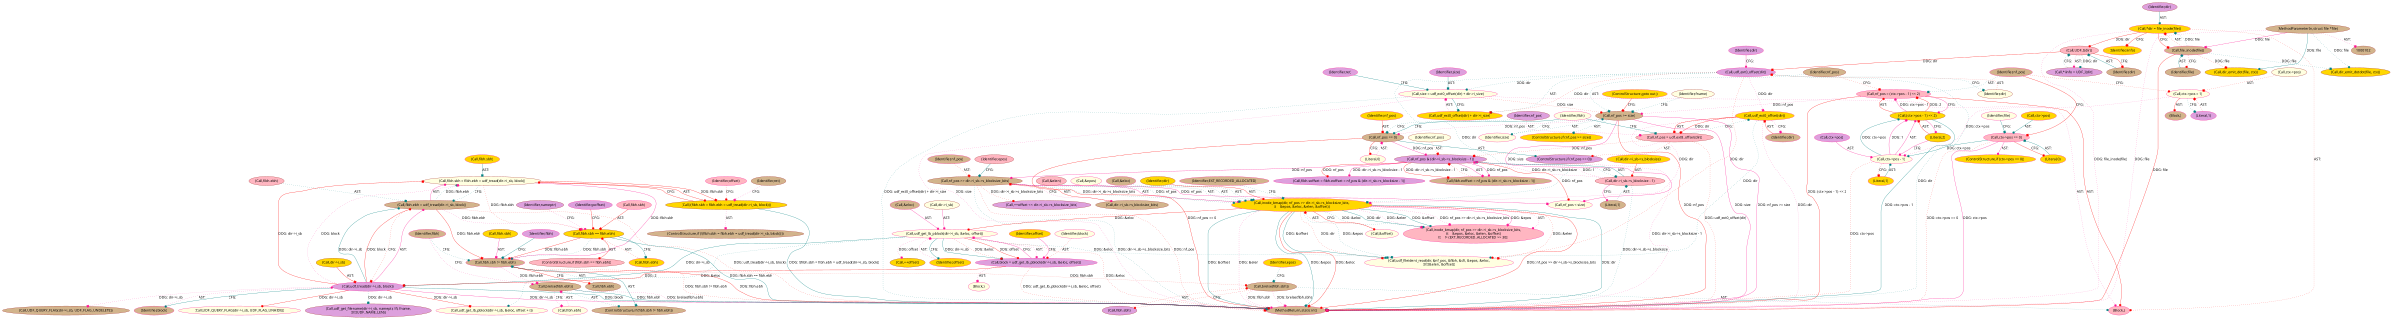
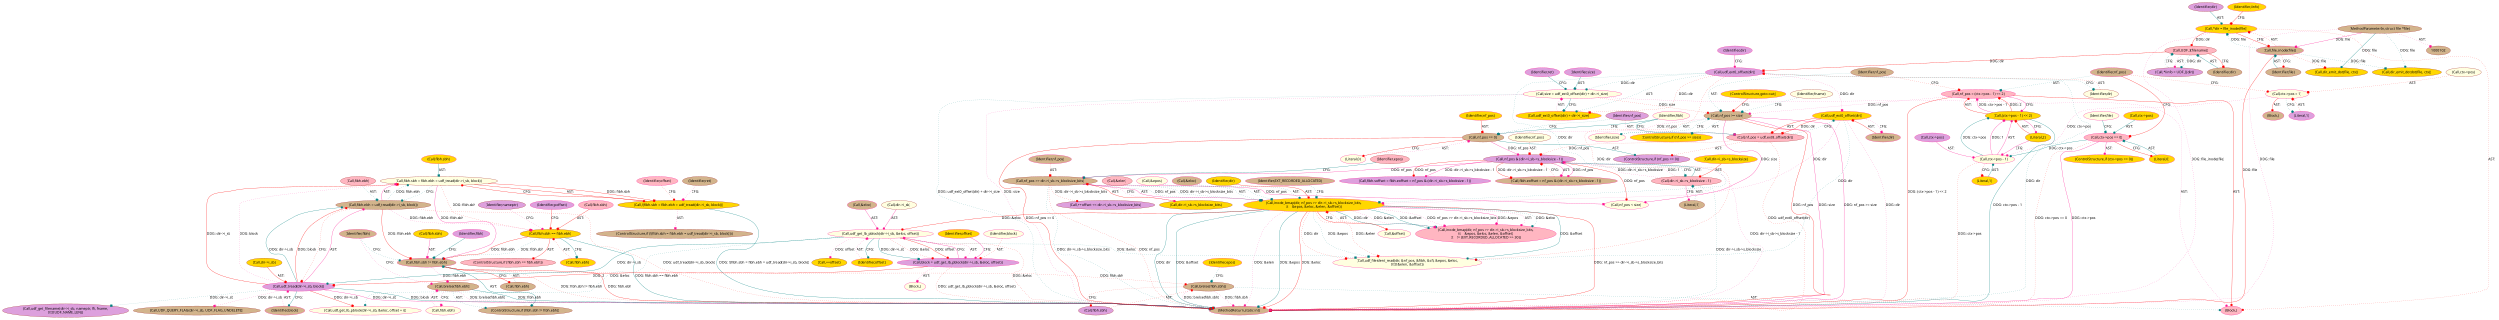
edge "(Call,*dir = file_inode(file))" -> "(Identifier,iinfo)": reversed
node "(Call,UDF_I(dir))": label "(Call,UDF_I(dir))" -> "(Call,UDF_I(filename))"
node "(Call,dir->i_sb->s_blocksize_bits)": fillcolor tan -> gold
node "(Call,UDF_QUERY_FLAG(dir->i_sb, UDF_FLAG_UNHIDE))": removed
